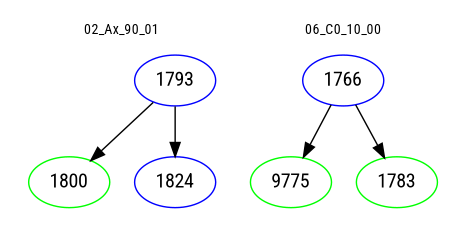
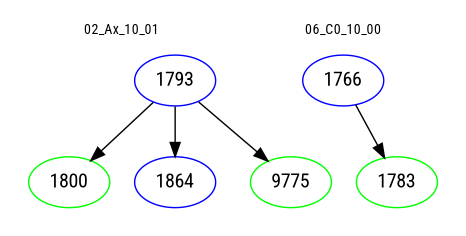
cluster "02_Ax_90_01": label "02_Ax_90_01" -> "02_Ax_10_01"
edge "1766" -> "9775": now "1793" -> "9775"
node "1824": label "1824" -> "1864"
